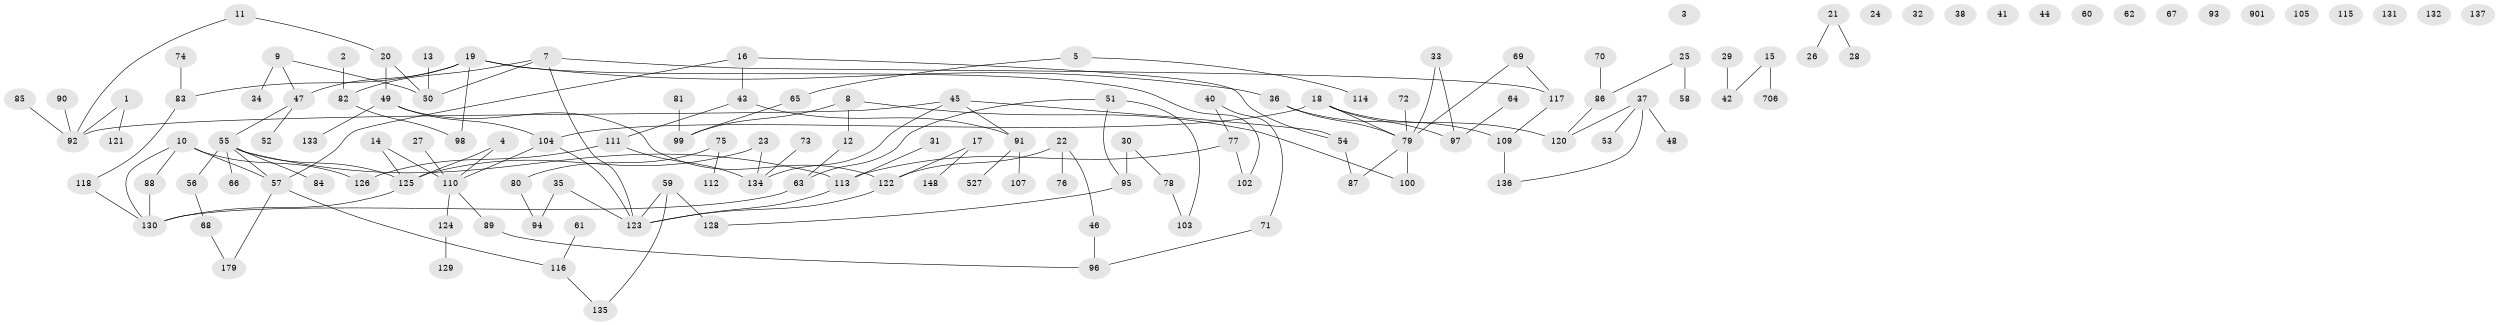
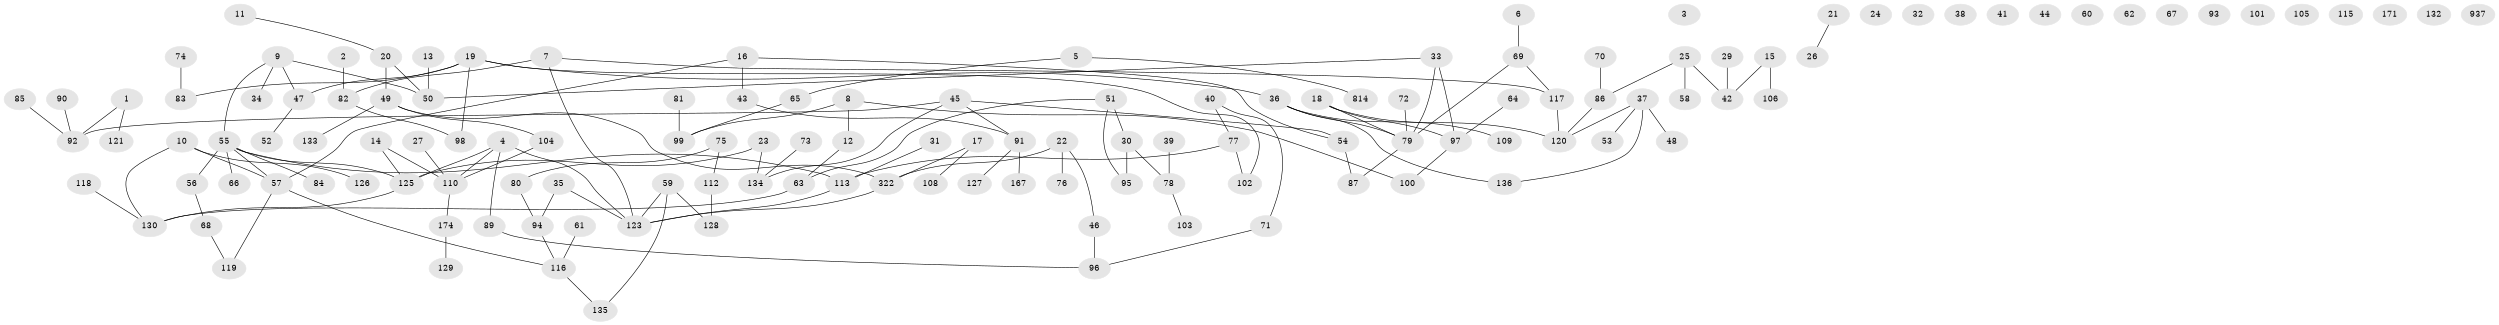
node "6": added
node "901": label "901" -> "101"
node "131": label "131" -> "171"
node "137": label "137" -> "937"
node "28": removed
edge "11" -- "92": removed
edge "7" -- "50": now "33" -- "50"
edge "25" -- "42": added
node "114": label "114" -> "814"
node "706": label "706" -> "106"
edge "117" -- "109": now "117" -- "120"
edge "47" -- "55": now "9" -- "55"
edge "18" -- "104": removed
edge "51" -- "103": now "51" -- "30"
node "111": removed
node "39": added
edge "83" -- "118": removed
edge "79" -- "100": now "97" -- "100"
edge "109" -- "136": now "36" -- "136"
edge "104" -- "123": now "4" -- "123"
node "88": removed
node "122": label "122" -> "322"
node "148": label "148" -> "108"
node "527": label "527" -> "127"
node "107": label "107" -> "167"
edge "110" -- "89": now "4" -- "89"
edge "95" -- "128": now "112" -- "128"
node "124": label "124" -> "174"
edge "94" -- "116": added
node "179": label "179" -> "119"
